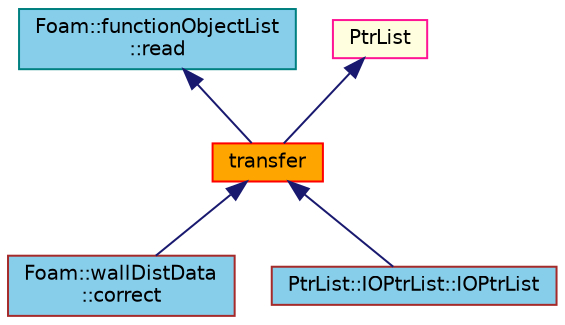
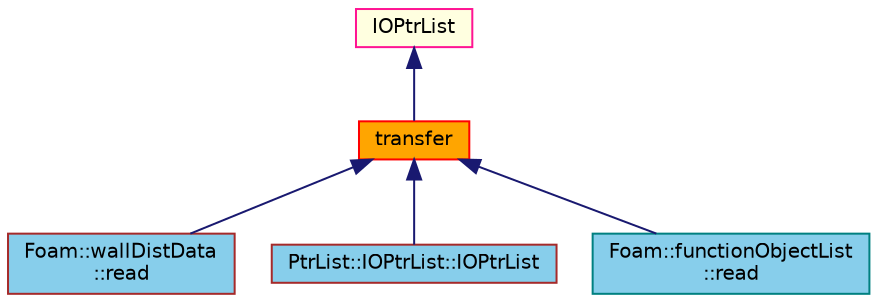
node "PtrList": label "PtrList" -> "IOPtrList"
edge "transfer" -> "Foam::functionObjectList ::read": reversed
node "Foam::wallDistData ::correct": label "Foam::wallDistData ::correct" -> "Foam::wallDistData ::read"
